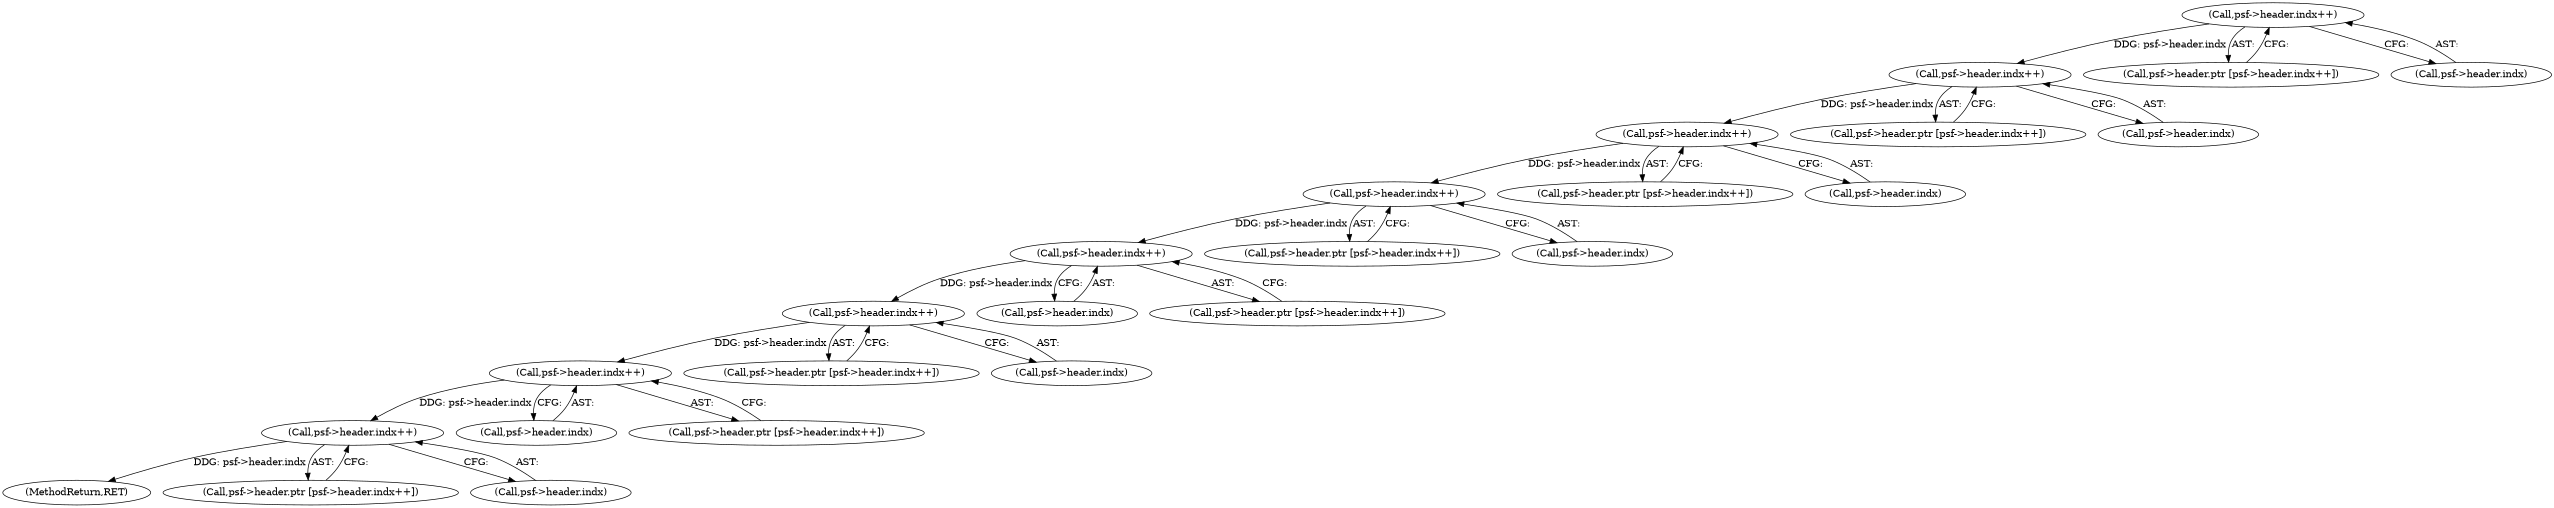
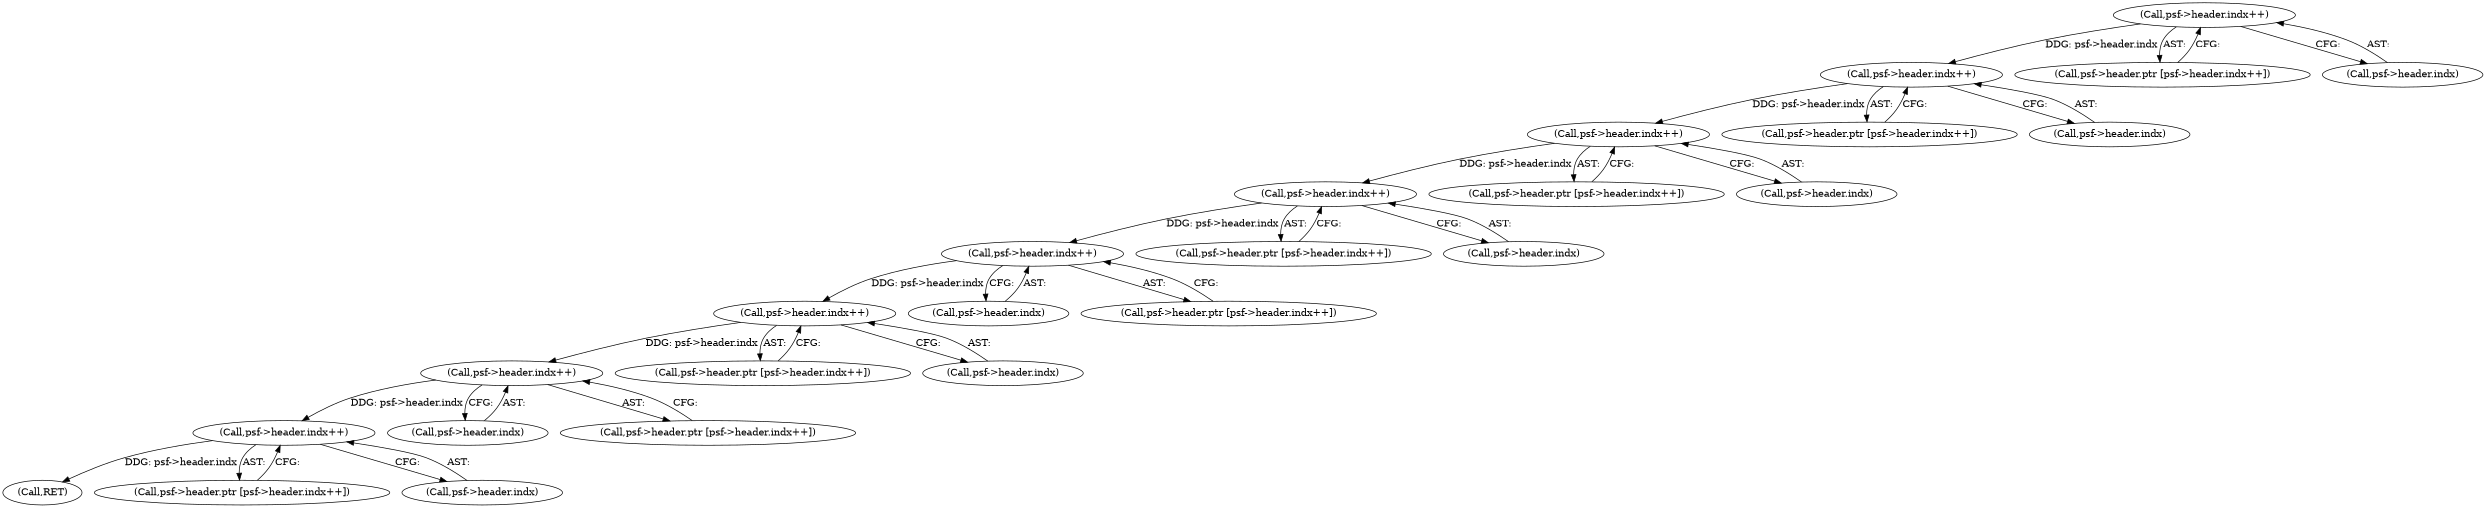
node "(MethodReturn,RET)": label "(MethodReturn,RET)" -> "(Call,RET)"
